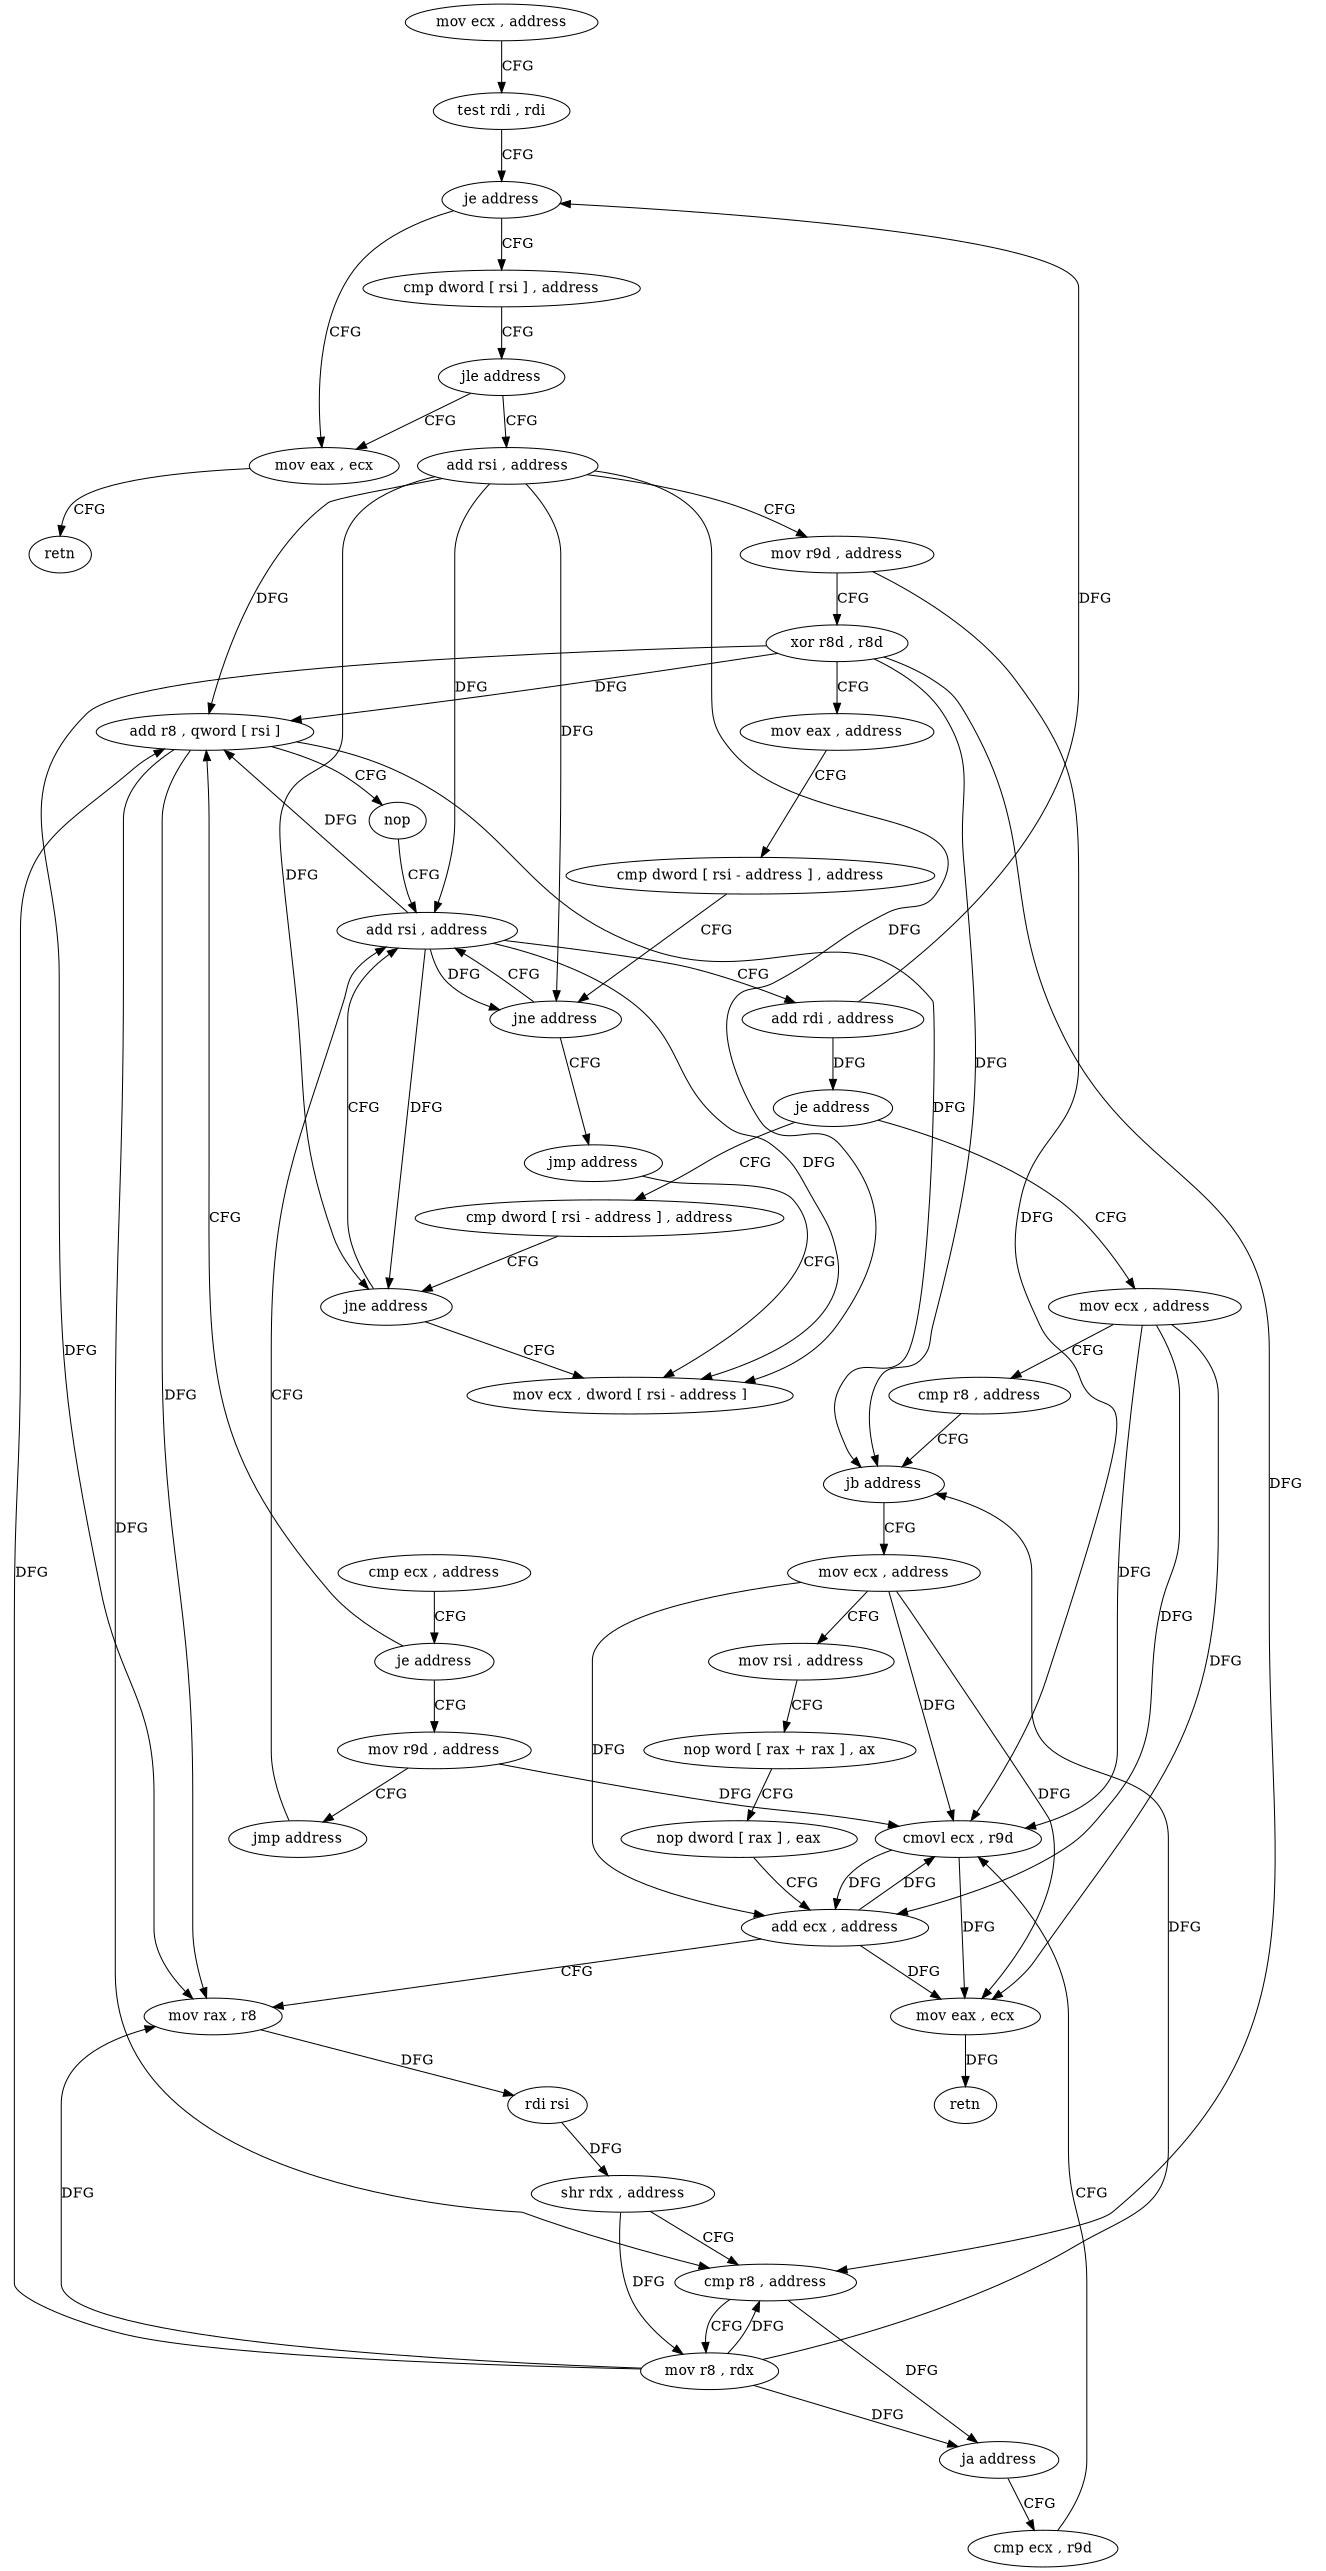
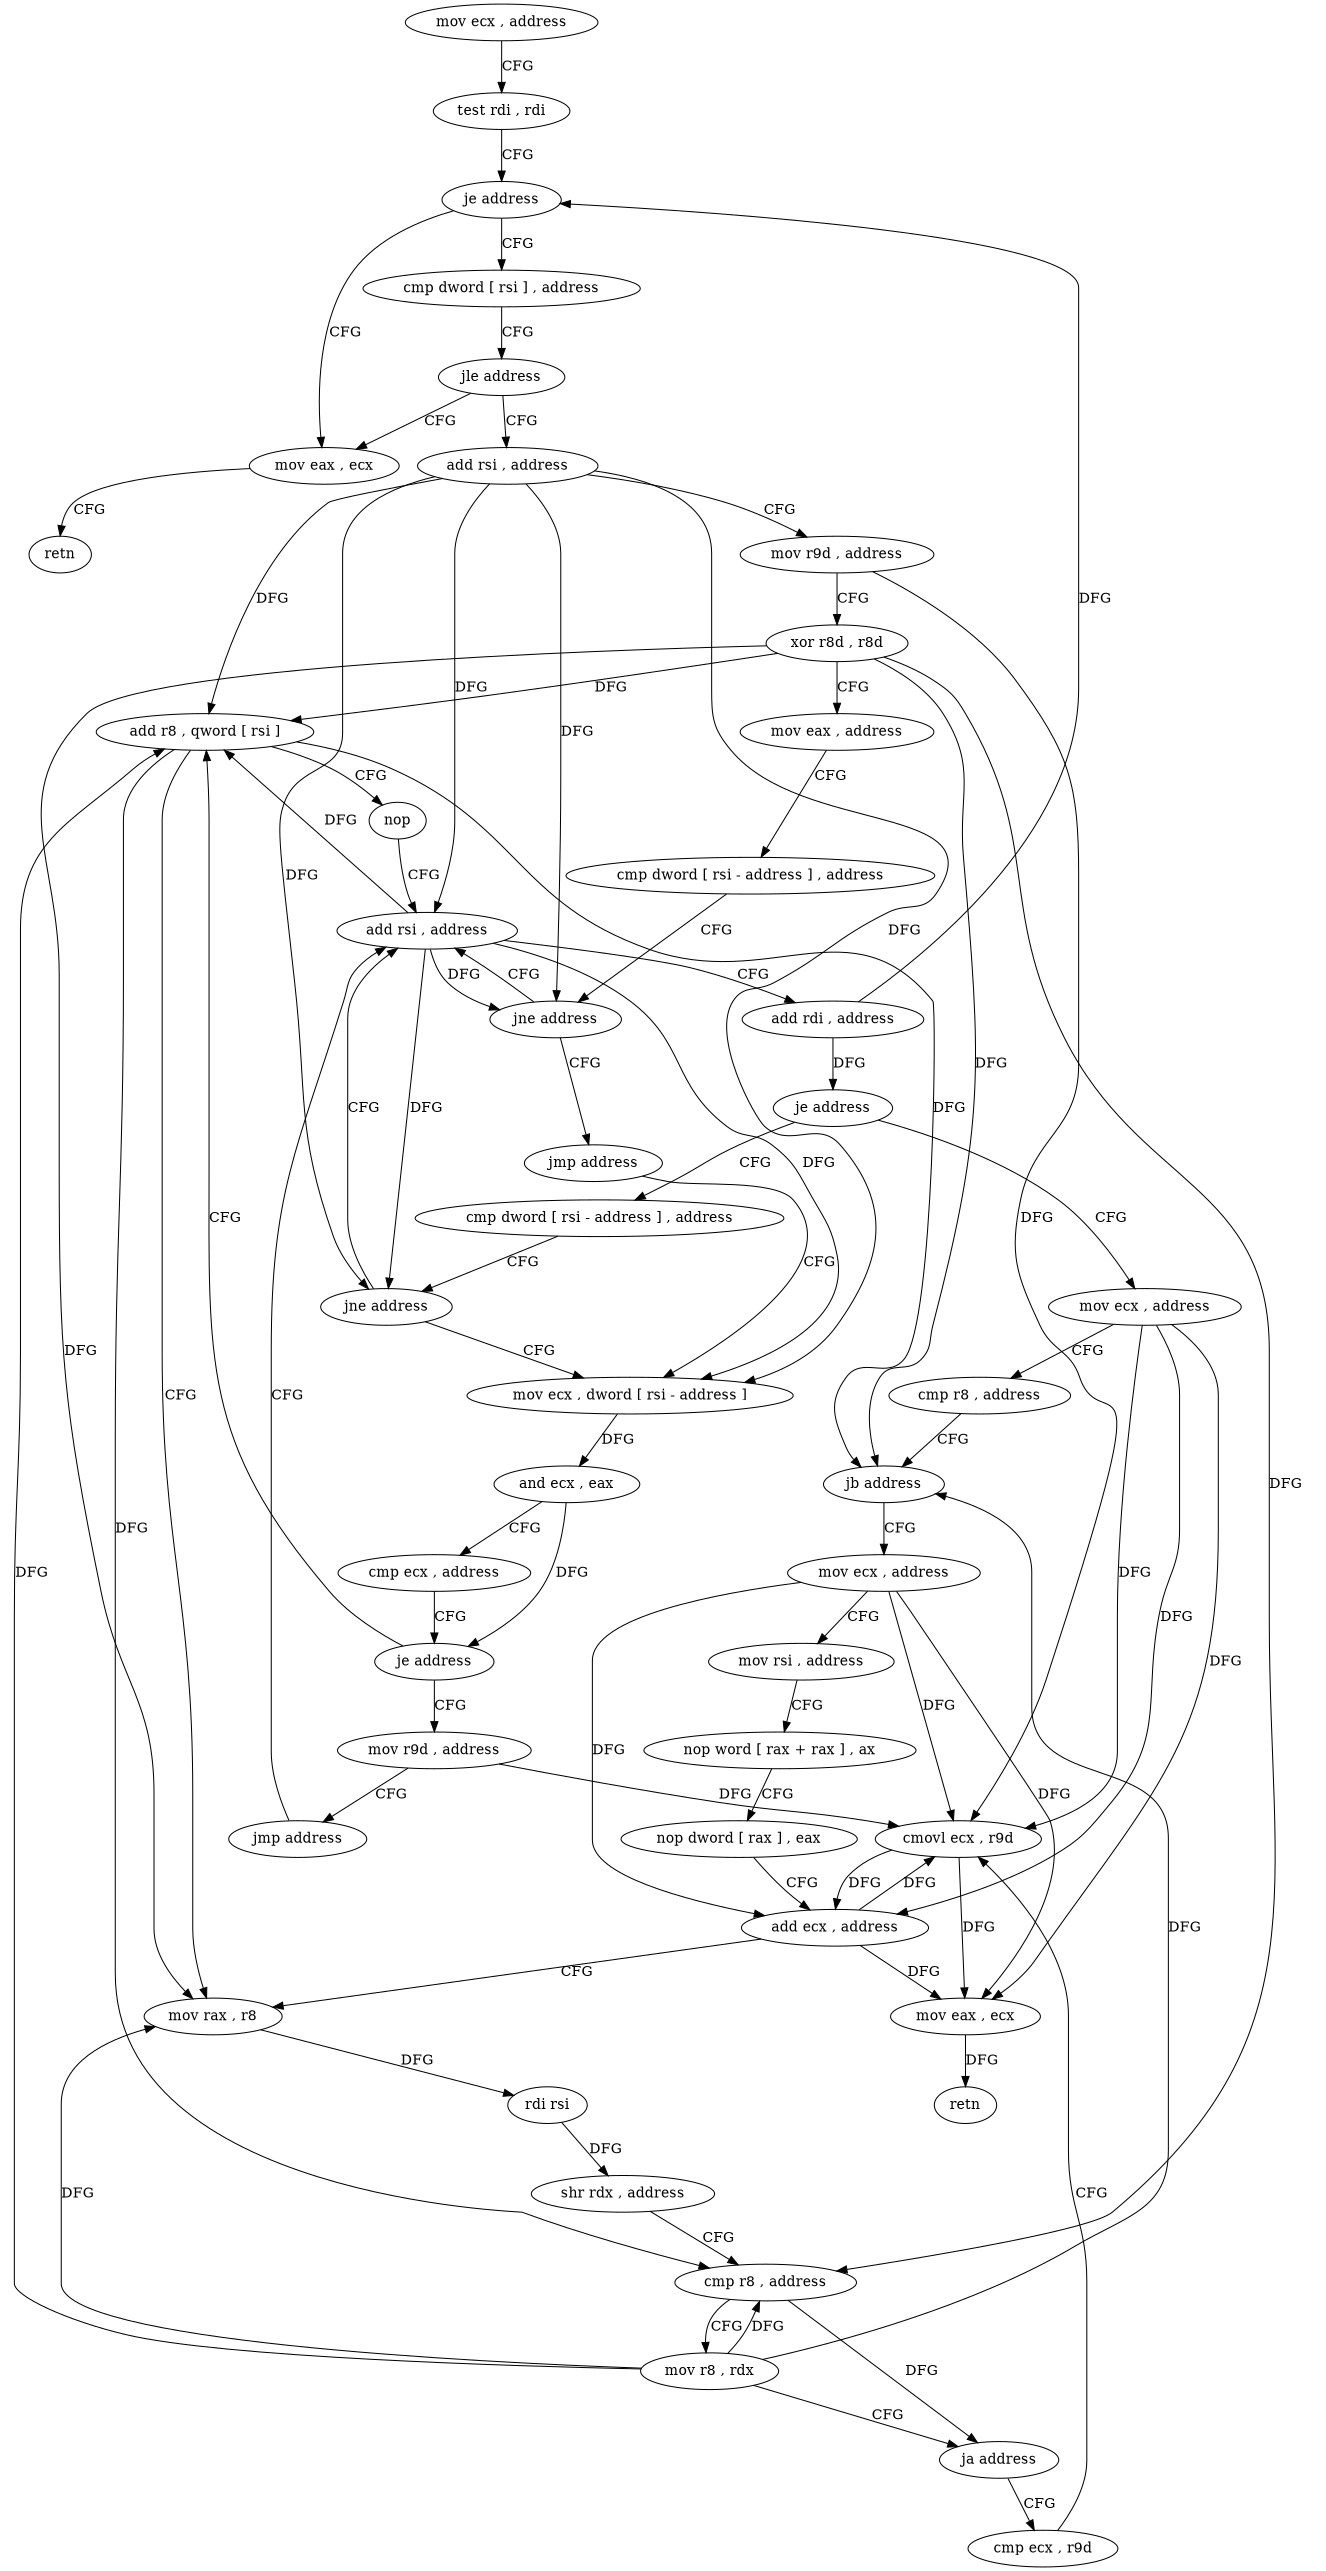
edge "add r8 , qword [ rsi ]" -> "mov rax , r8": label "DFG" -> "CFG"
node "and ecx , eax": added
edge "shr rdx , address" -> "mov r8 , rdx": removed, label "DFG"
edge "mov r8 , rdx" -> "ja address": label "DFG" -> "CFG"
